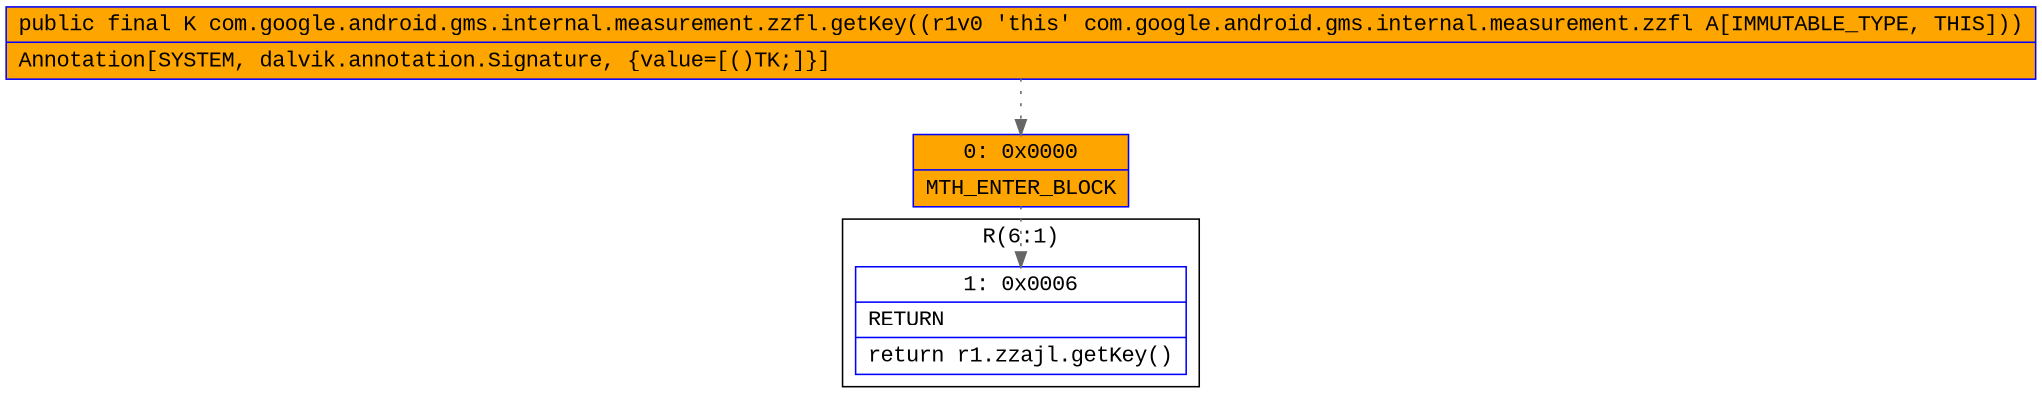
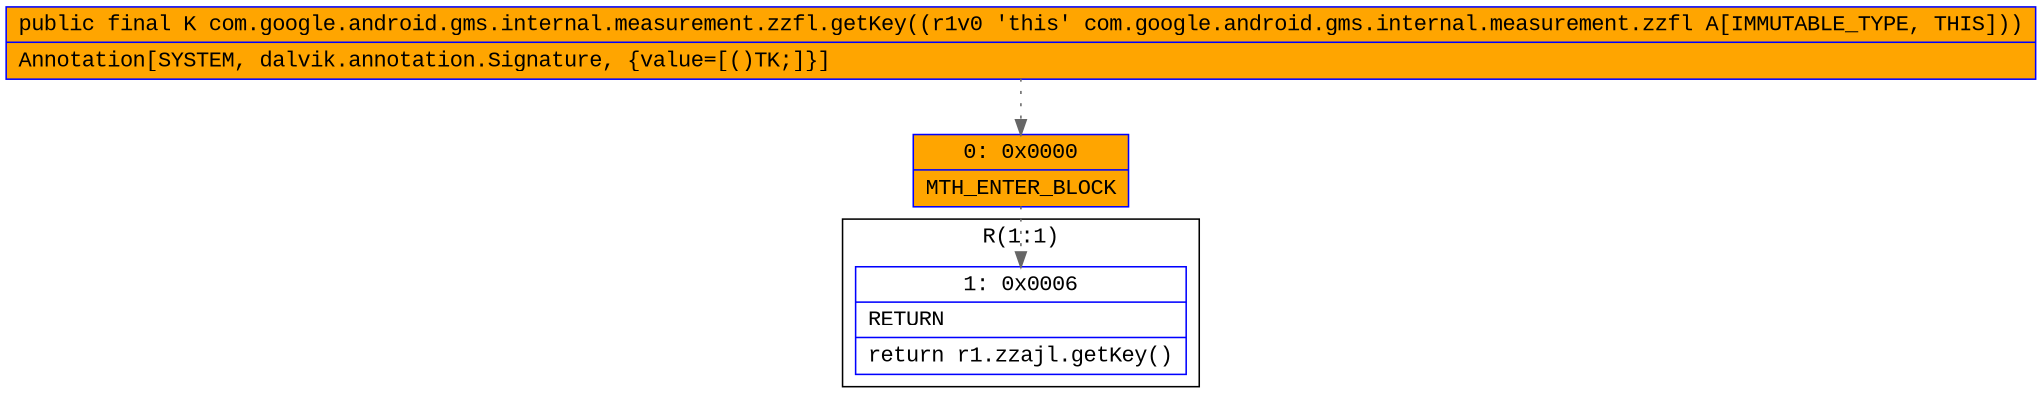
cluster "R(6:1)": label "R(6:1)" -> "R(1:1)"
